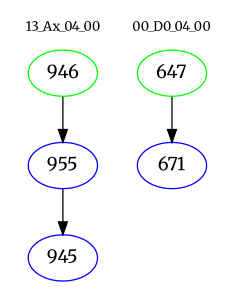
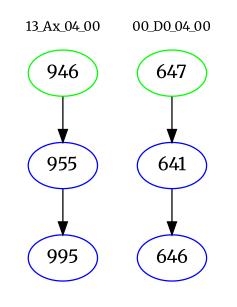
node "671": label "671" -> "641"
node "945": label "945" -> "995"
node "646": added
